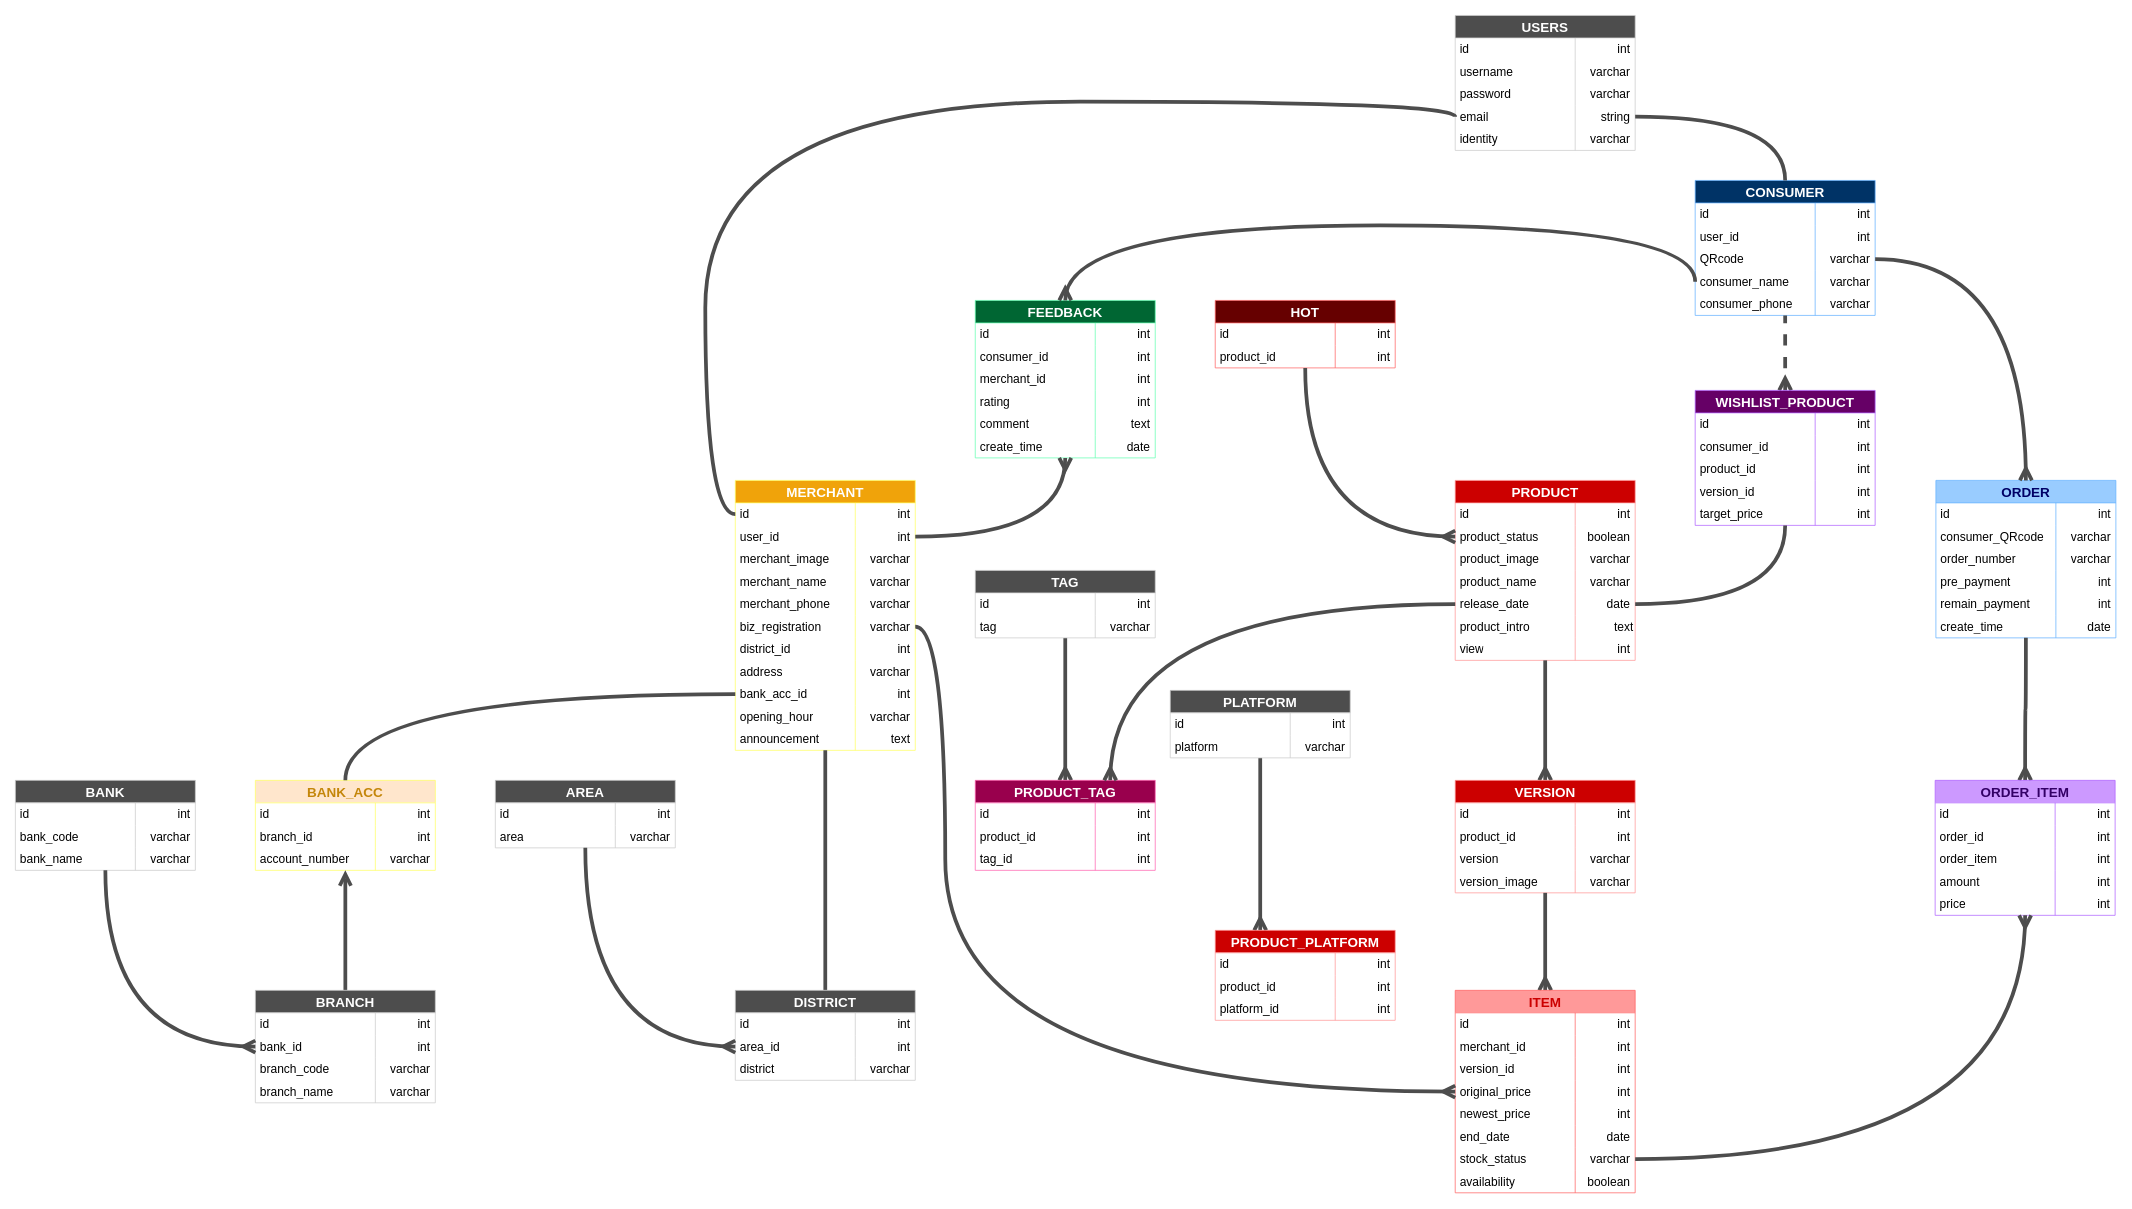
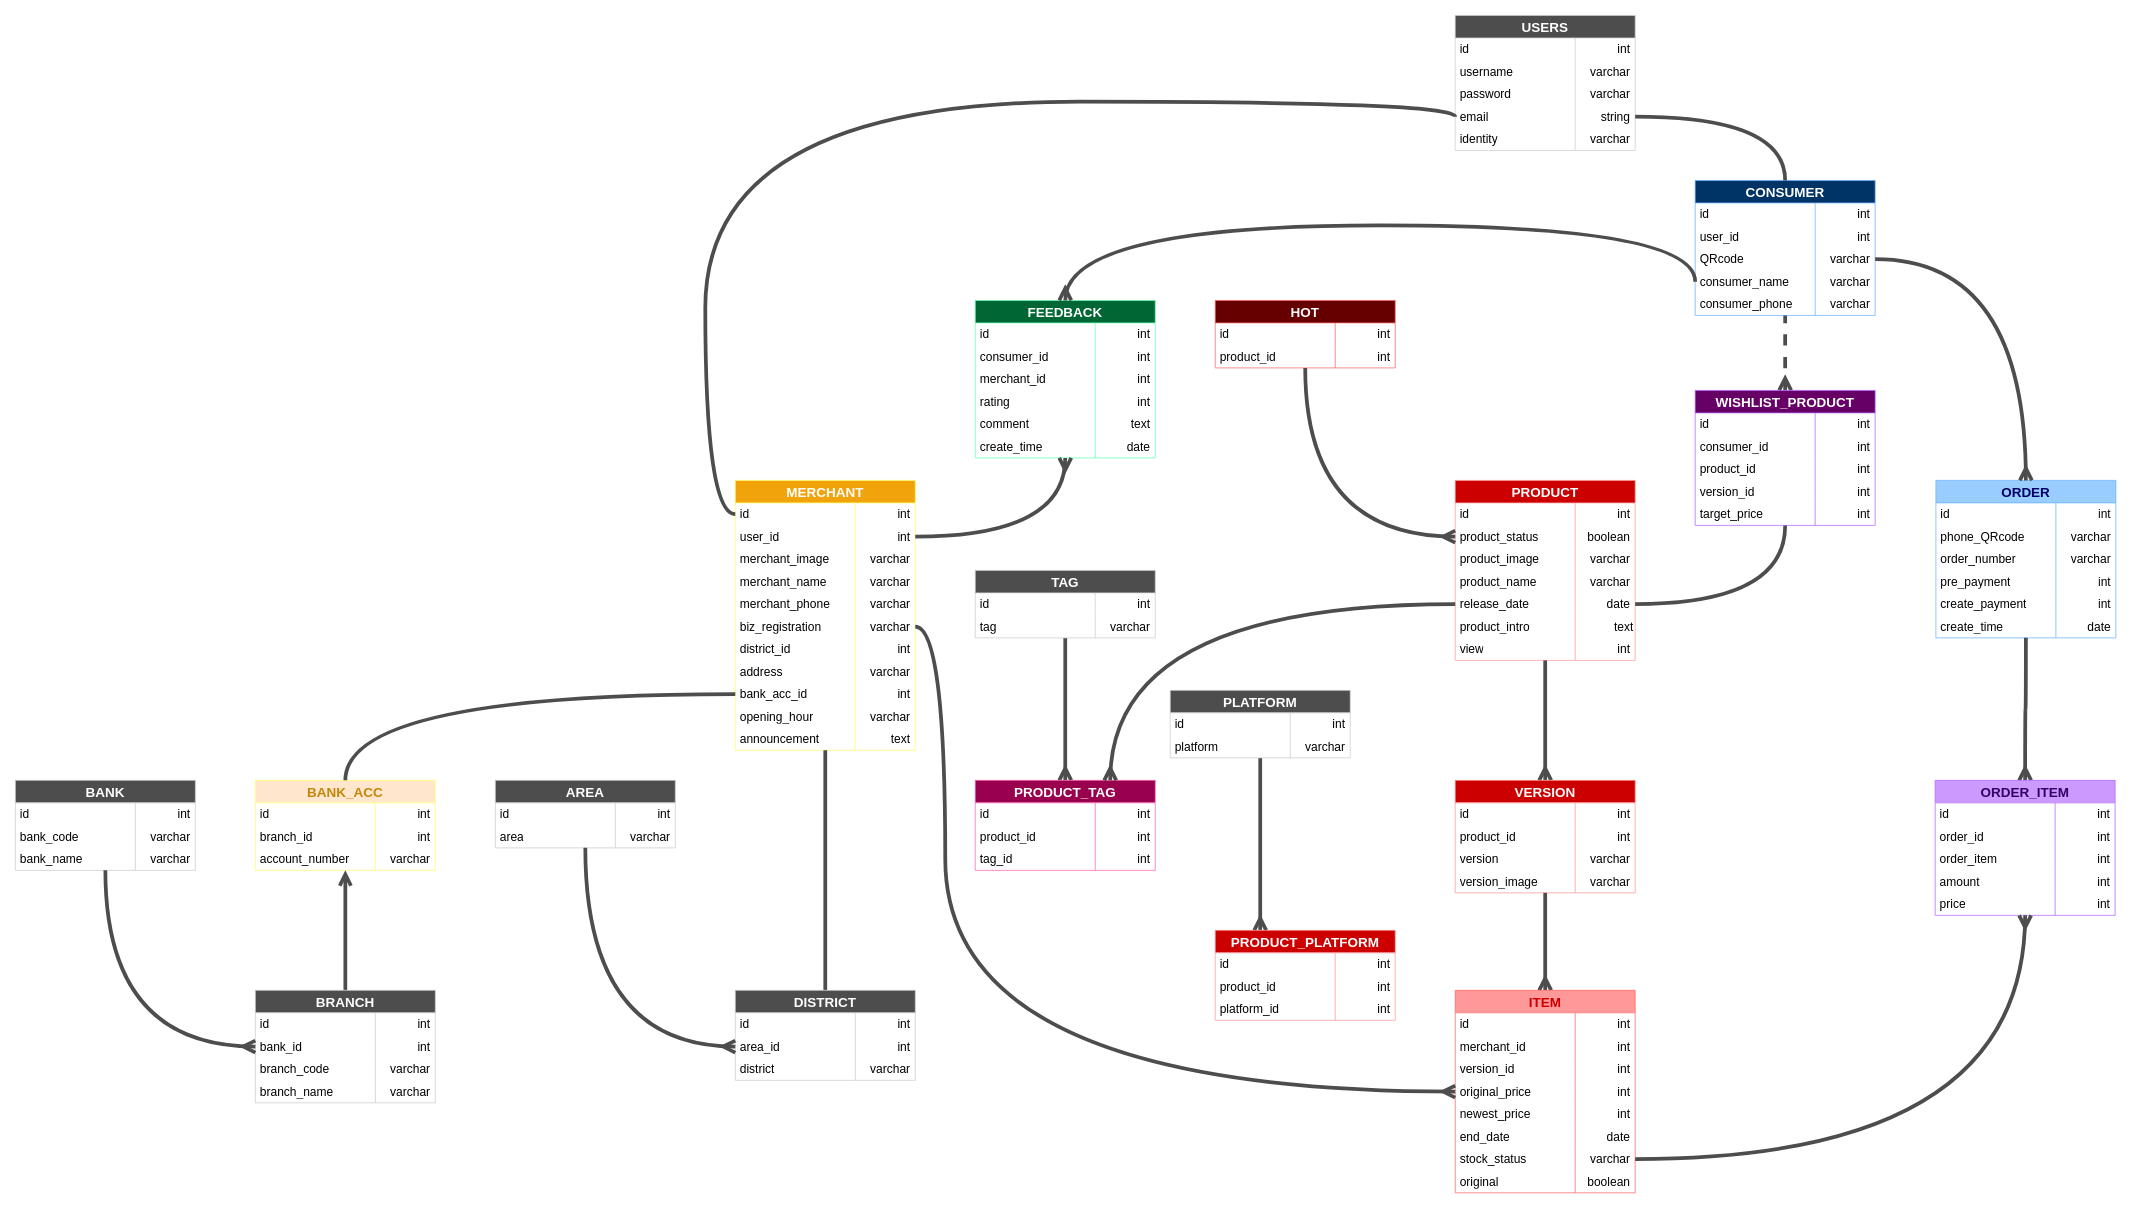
node "consumer_QRcode": label "consumer_QRcode" -> "phone_QRcode"
node "remain_payment": label "remain_payment" -> "create_payment"
node "availability": label "availability" -> "original"
